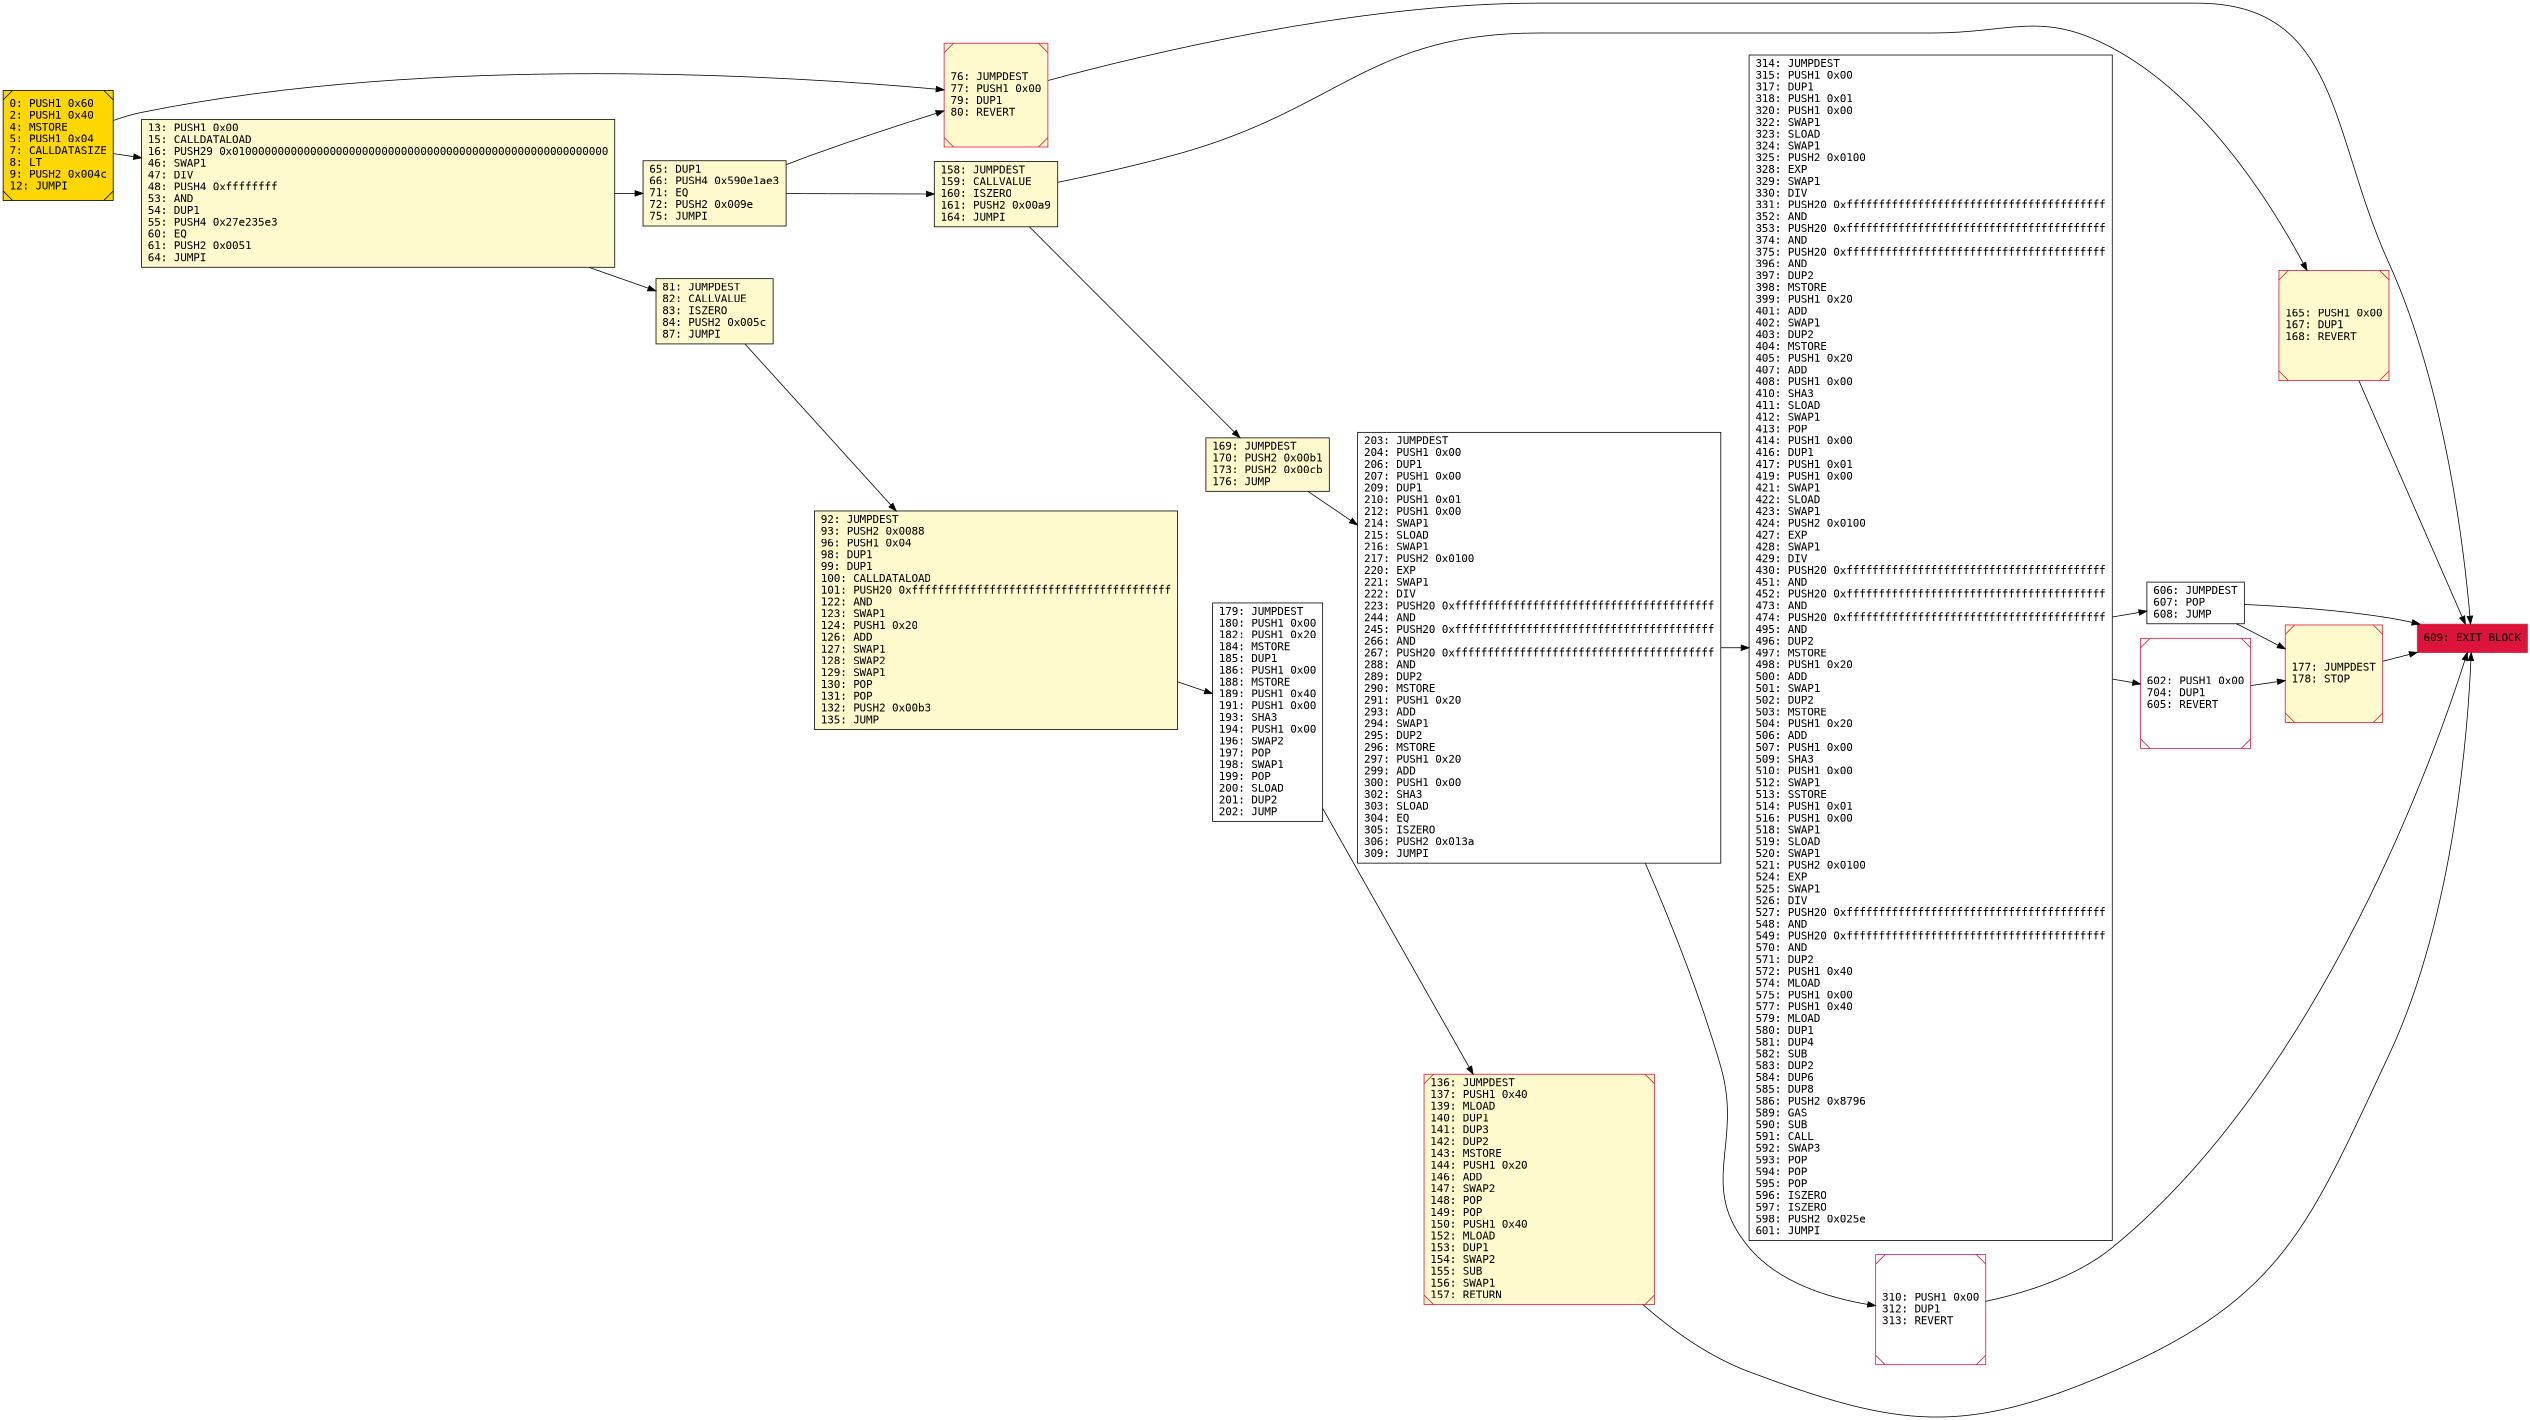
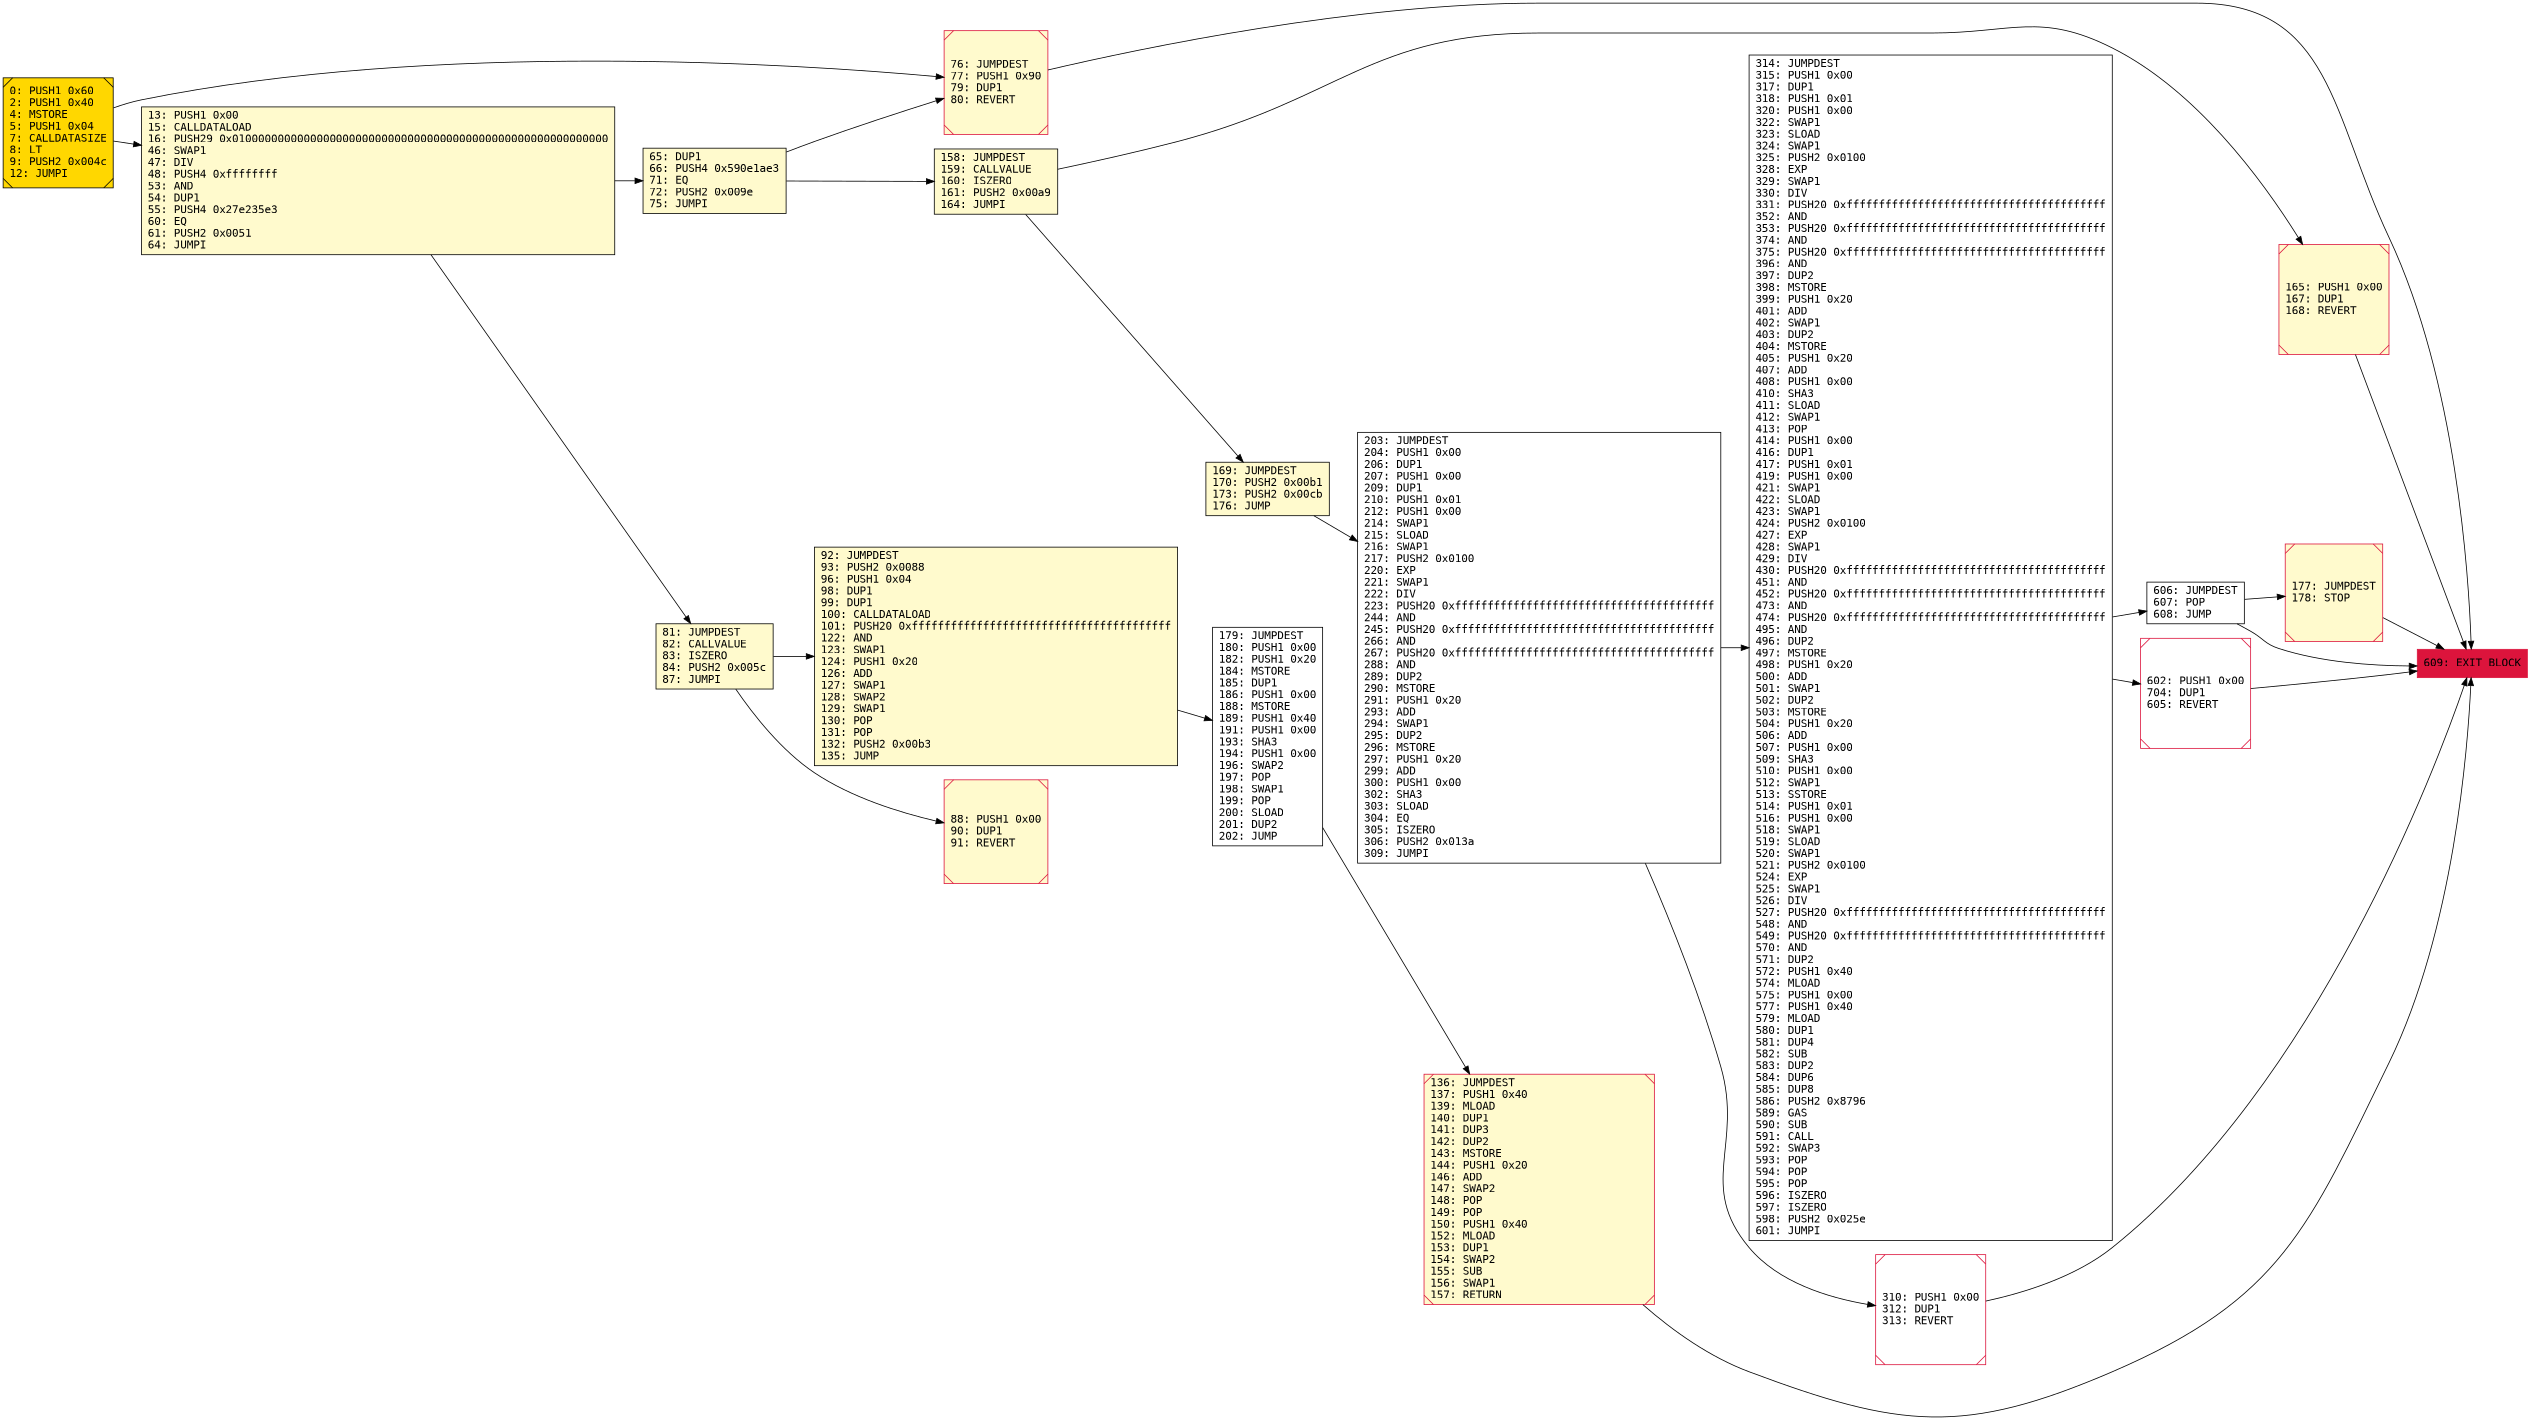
node "76: JUMPDEST 77: PUSH1 0x00 79: DUP1 80: REVERT": label "76: JUMPDEST 77: PUSH1 0x00 79: DUP1 80: REVERT" -> "76: JUMPDEST 77: PUSH1 0x90 79: DUP1 80: REVERT"
edge "602: PUSH1 0x00 704: DUP1 605: REVERT" -> "177: JUMPDEST 178: STOP": now "602: PUSH1 0x00 704: DUP1 605: REVERT" -> "609: EXIT BLOCK"
node "88: PUSH1 0x00 90: DUP1 91: REVERT": added
